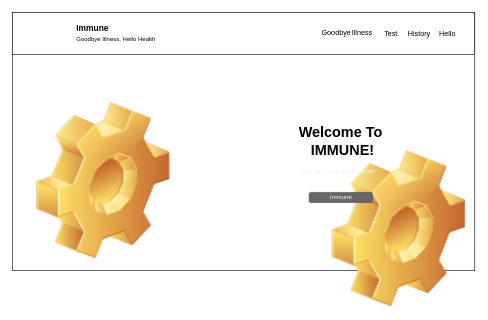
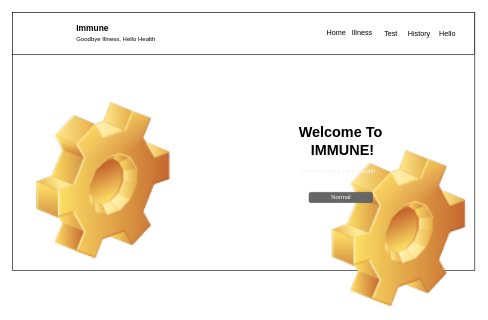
node "Goodbye": label "Goodbye" -> "Home"
node "Immune": label "Immune" -> "Normal"
